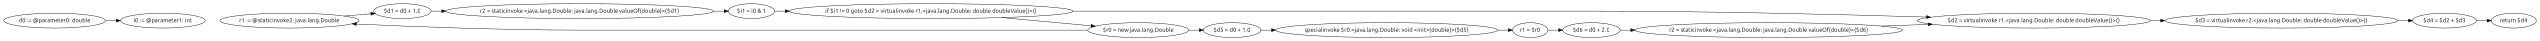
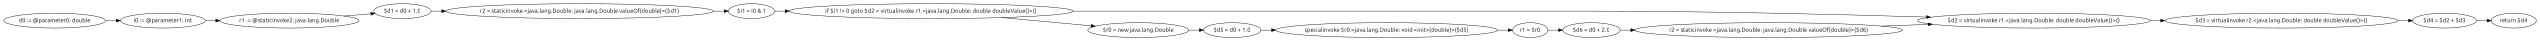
edge "$r0 = new java.lang.Double" -> "r1 := @staticinvoke2: java.lang.Double": now "i0 := @parameter1: int" -> "r1 := @staticinvoke2: java.lang.Double"
